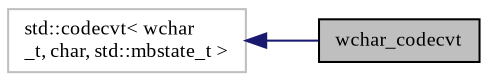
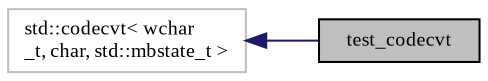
node "wchar_codecvt": label "wchar_codecvt" -> "test_codecvt"
